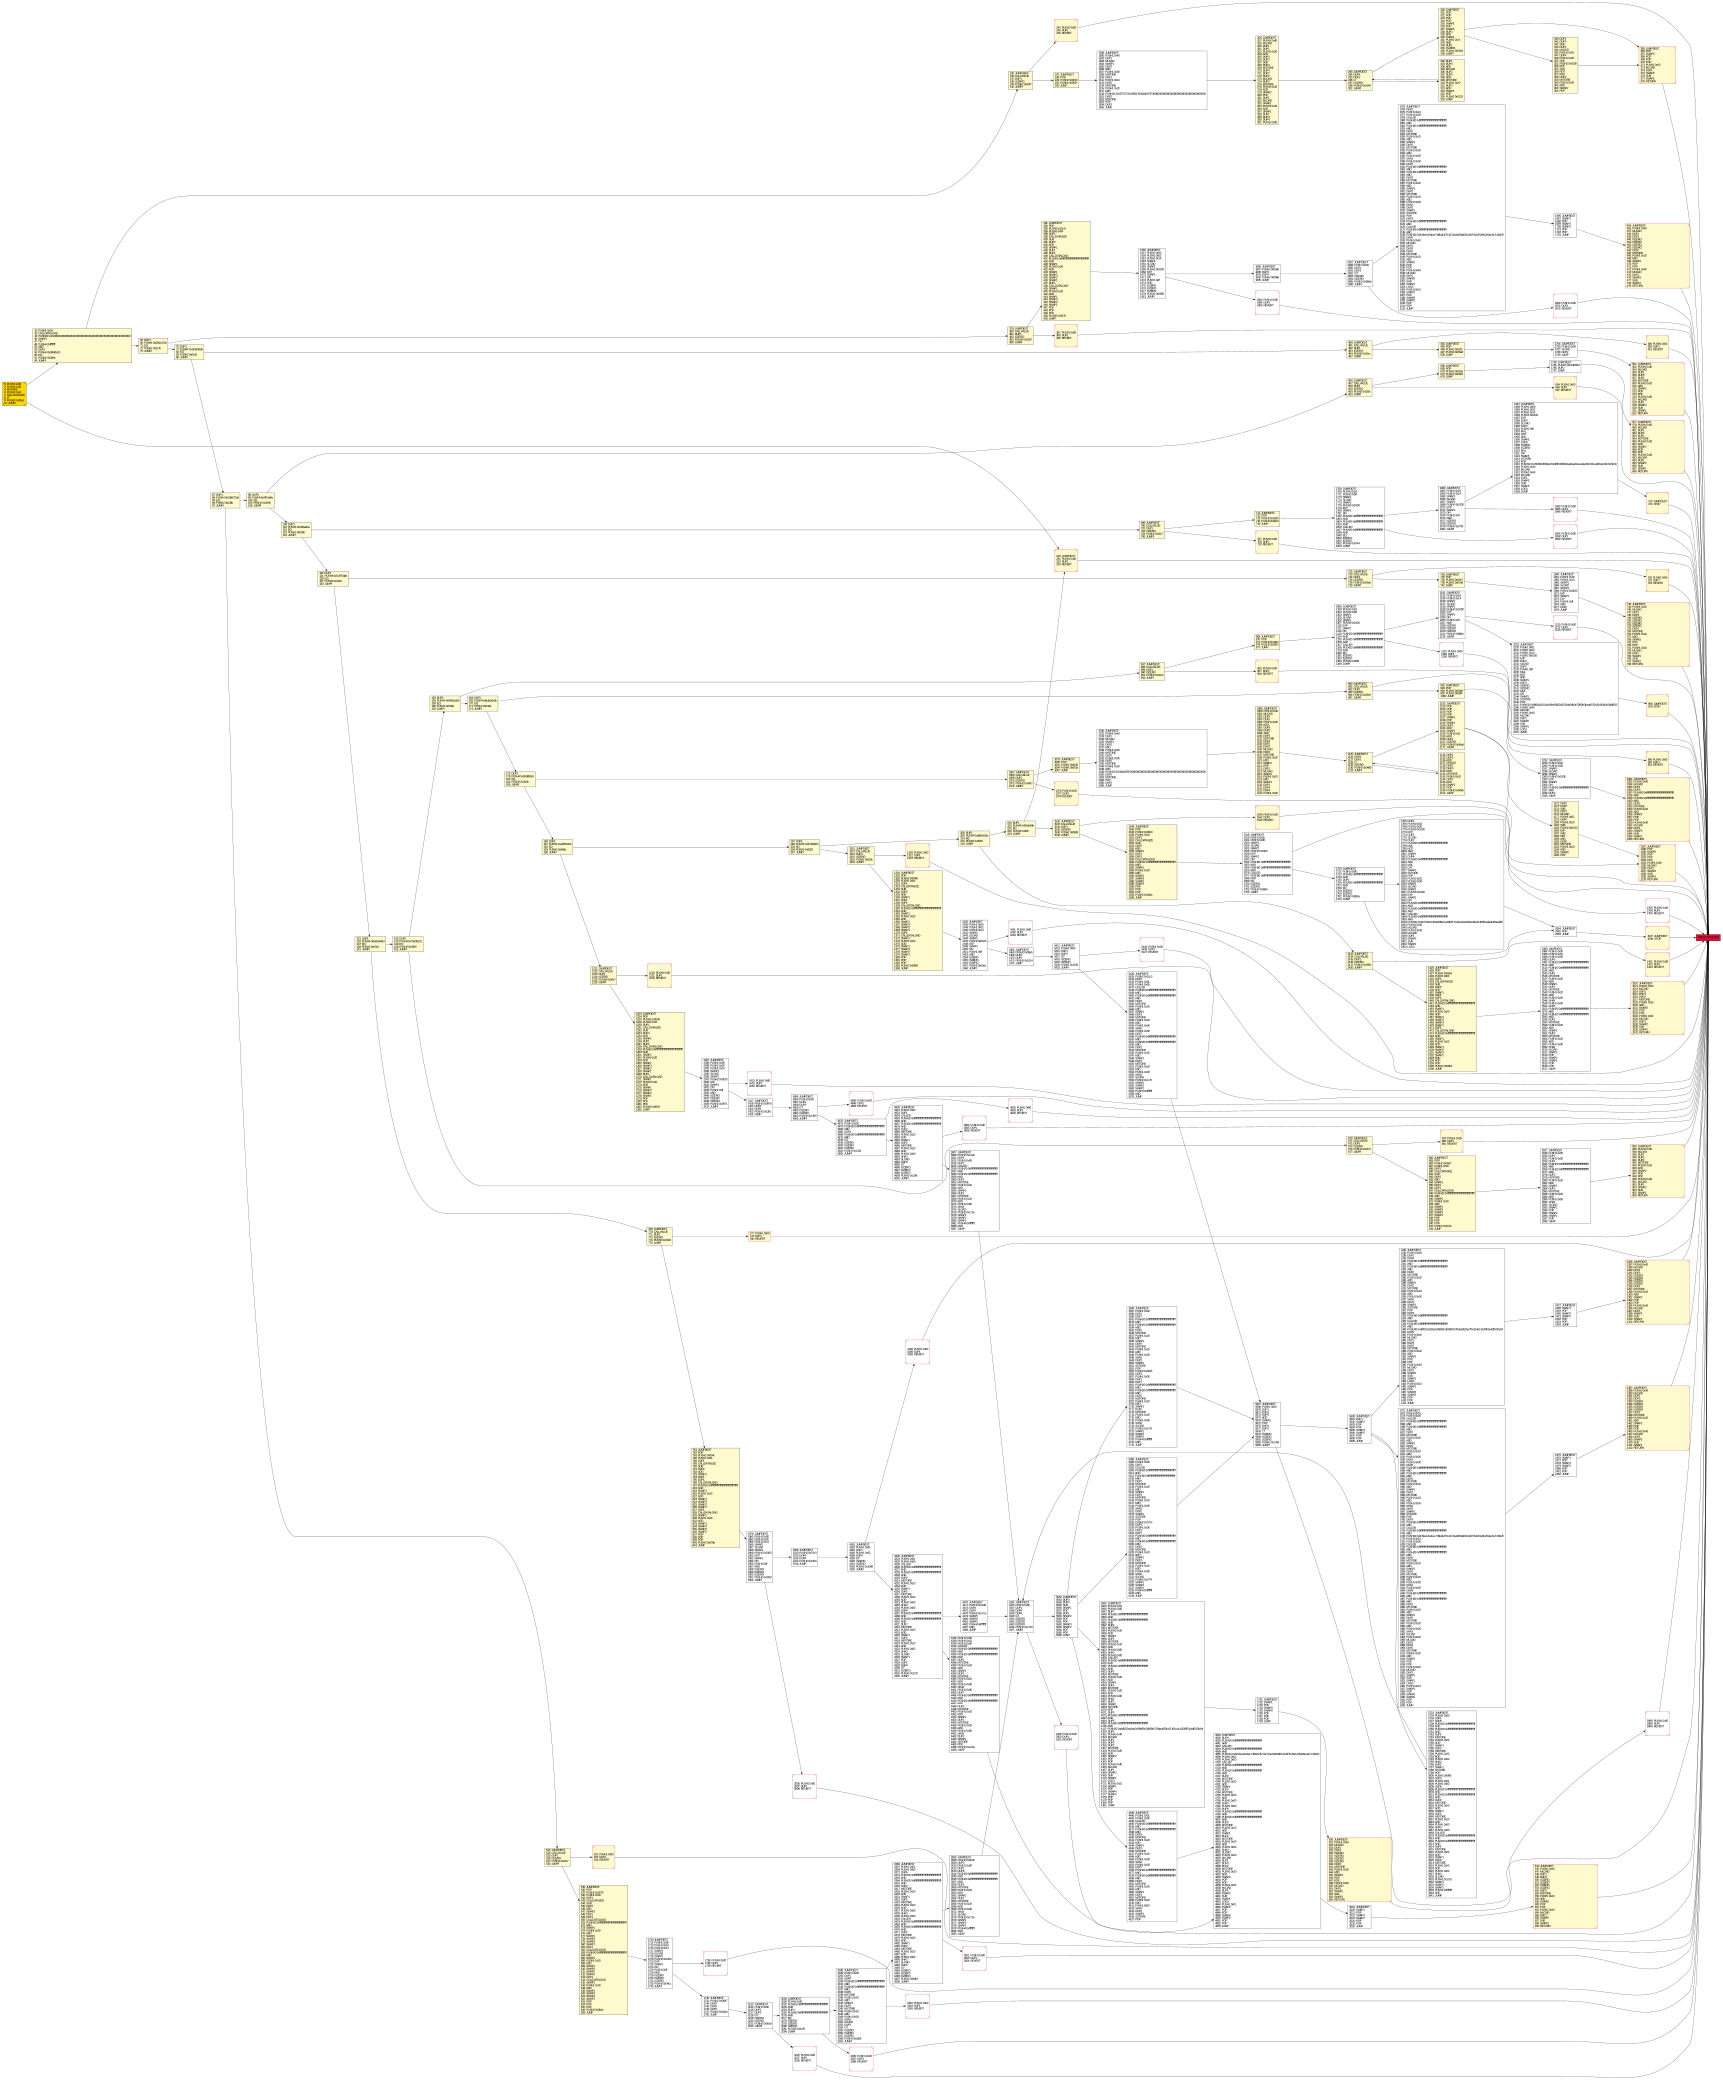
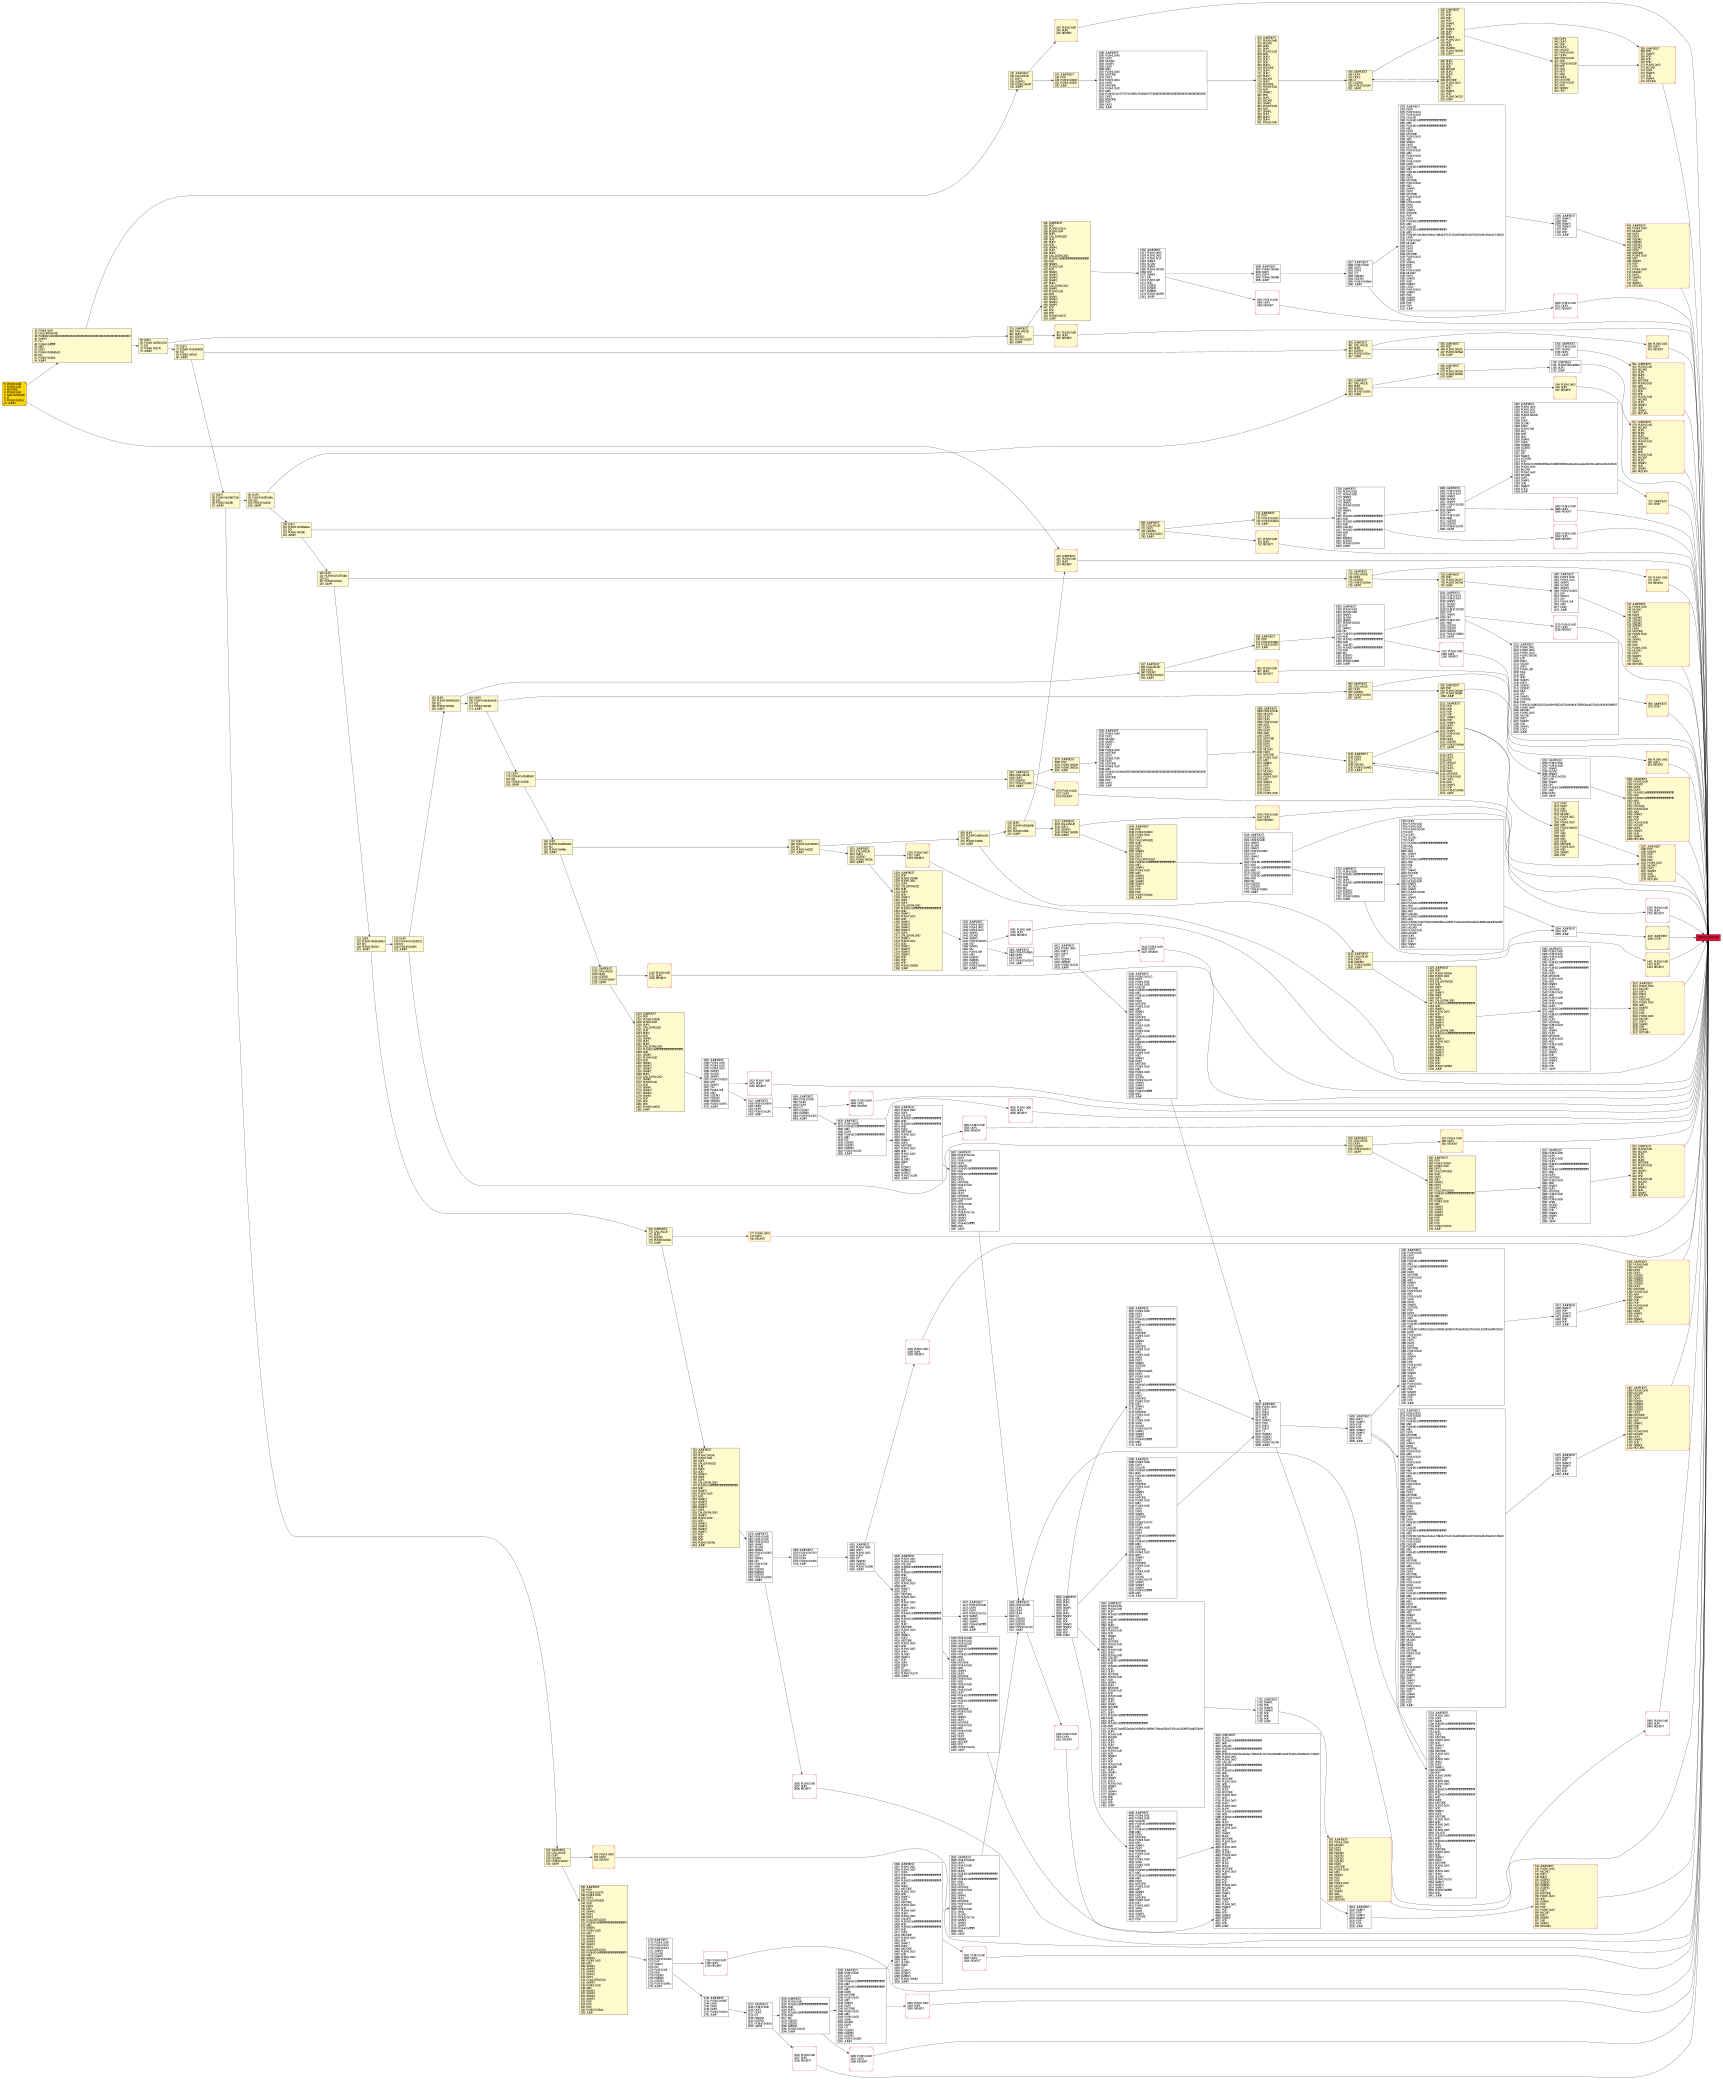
node "1597: JUMPDEST 1598: STOP": color crimson -> black
